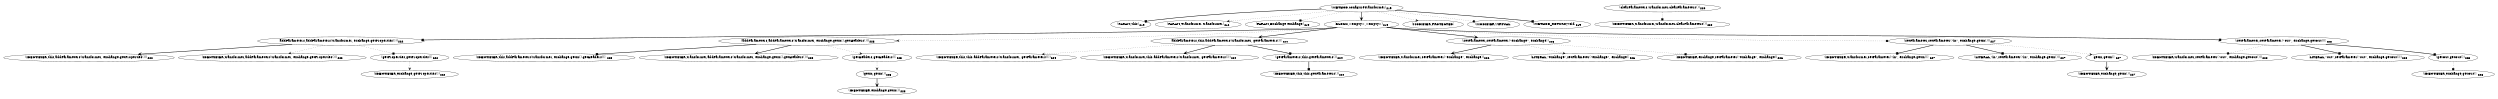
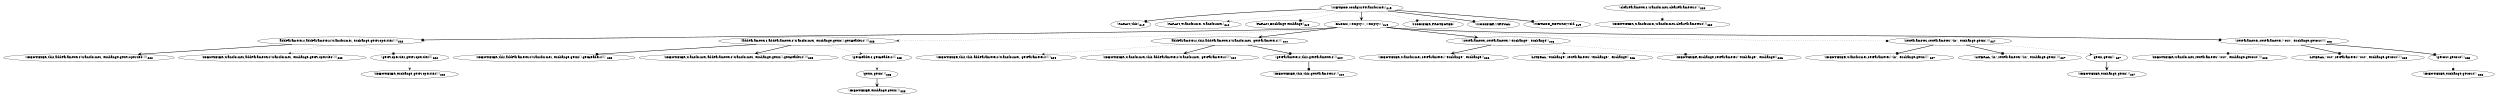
edge "(METHOD,configureTransformer)" -> "(MODIFIER,PROTECTED)": arrowhead vee -> box
edge "(METHOD,configureTransformer)" -> "(MODIFIER,VIRTUAL)": style dotted -> bold
